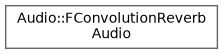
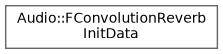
node "Audio::FConvolutionReverb Audio": label "Audio::FConvolutionReverb Audio" -> "Audio::FConvolutionReverb InitData"
